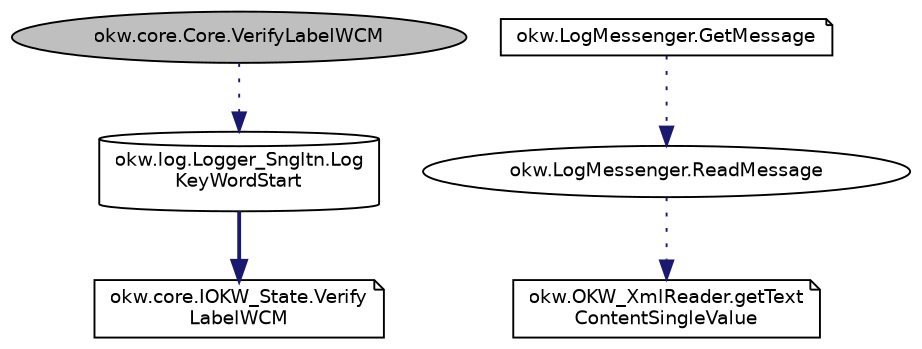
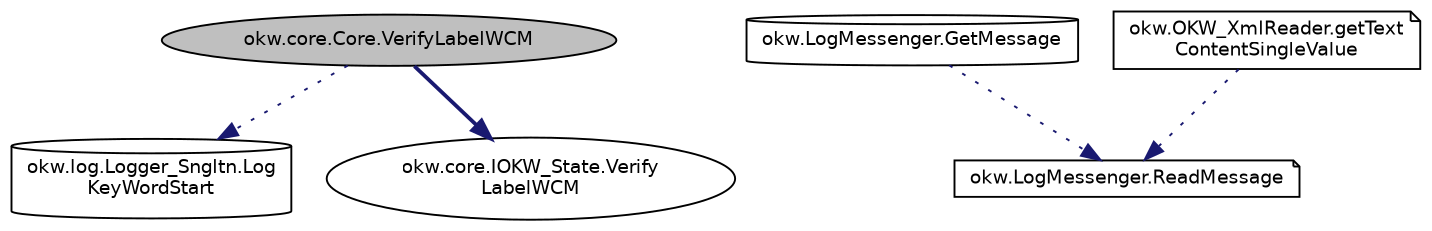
node "okw.LogMessenger.GetMessage": shape note -> cylinder
node "okw.LogMessenger.ReadMessage": shape ellipse -> note
edge "okw.LogMessenger.ReadMessage" -> "okw.OKW_XmlReader.getText ContentSingleValue": reversed
edge "okw.log.Logger_Sngltn.Log KeyWordStart" -> "okw.core.IOKW_State.Verify LabelWCM": now "okw.core.Core.VerifyLabelWCM" -> "okw.core.IOKW_State.Verify LabelWCM"
node "okw.core.IOKW_State.Verify LabelWCM": shape note -> ellipse
